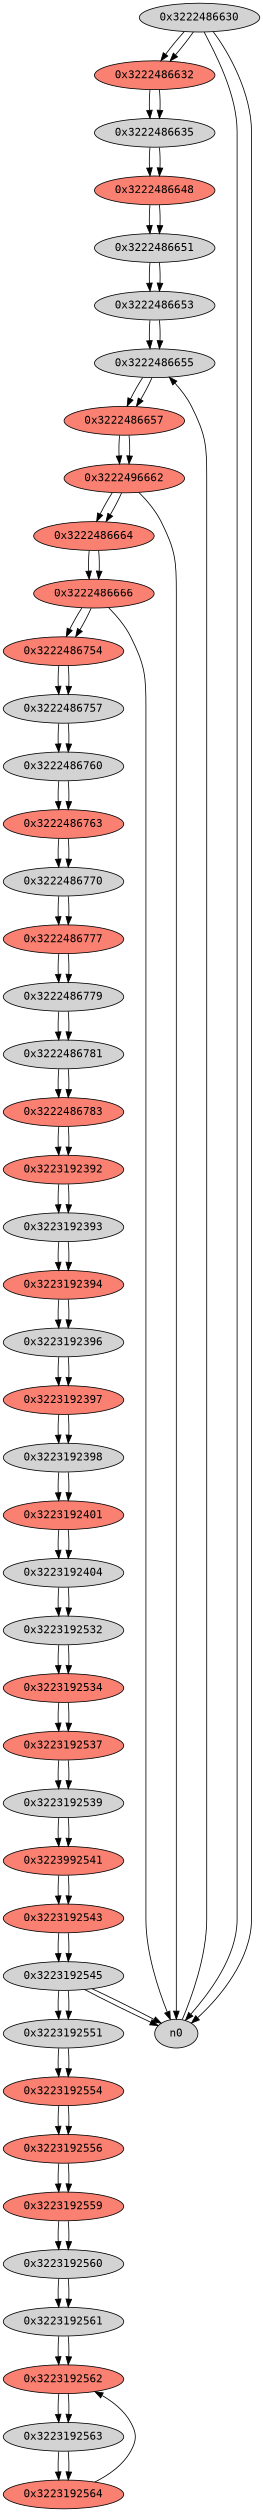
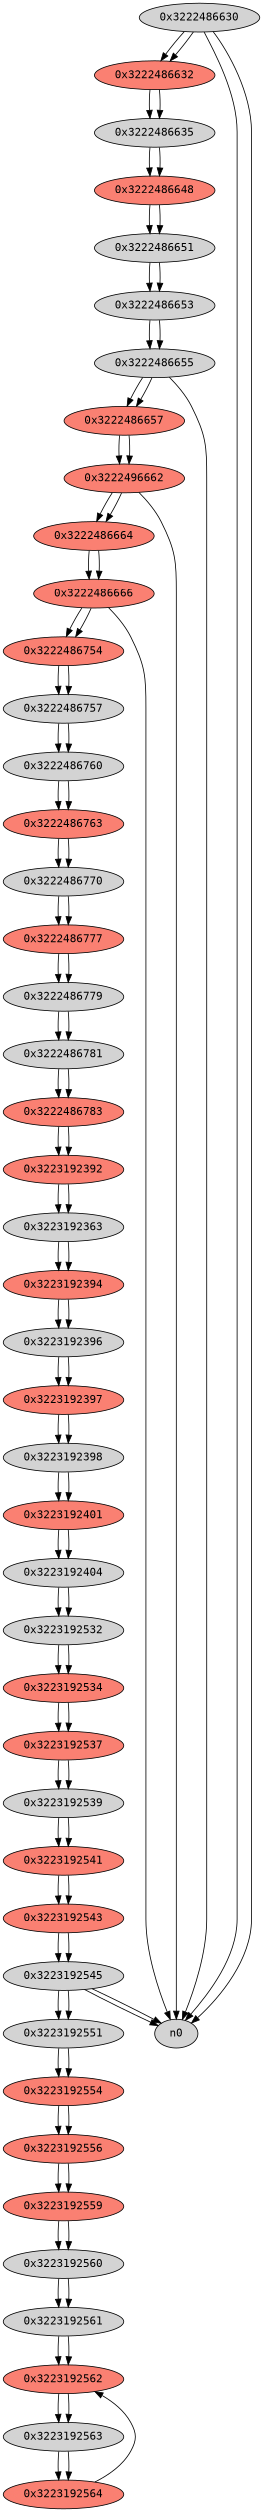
edge "n0" -> "0x3222486655": reversed
node "0x3223192393": label "0x3223192393" -> "0x3223192363"
node "0x3223992541": label "0x3223992541" -> "0x3223192541"
